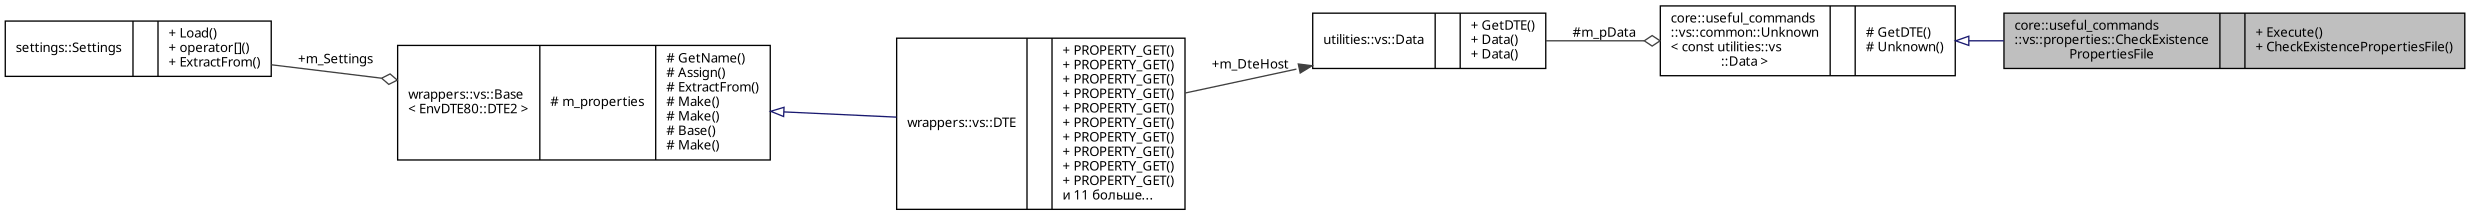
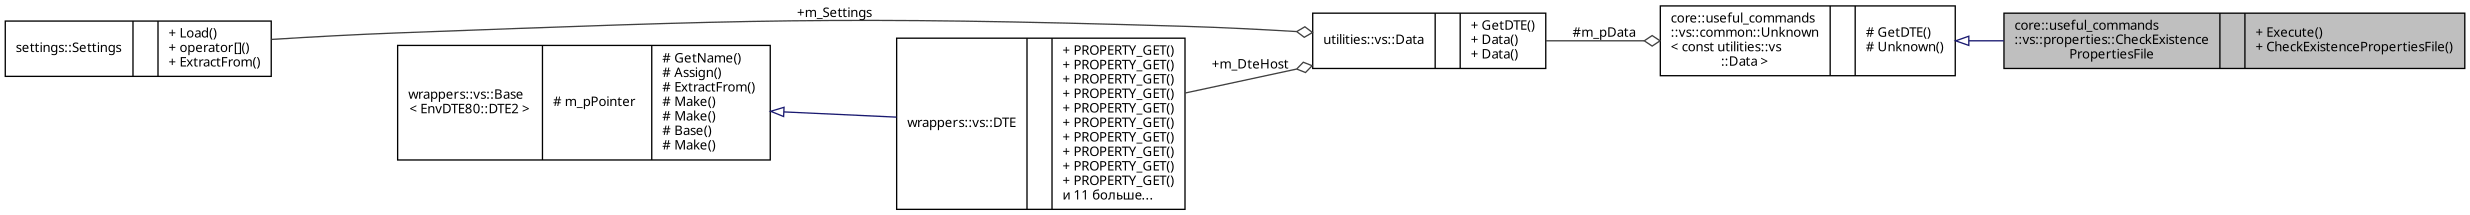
edge "settings::Settings" -> "wrappers::vs::Base": now "settings::Settings" -> "utilities::vs::Data"
edge "wrappers::vs::DTE" -> "utilities::vs::Data": arrowhead normal -> odiamond
node "wrappers::vs::Base": text "# m_properties" -> "# m_pPointer"
